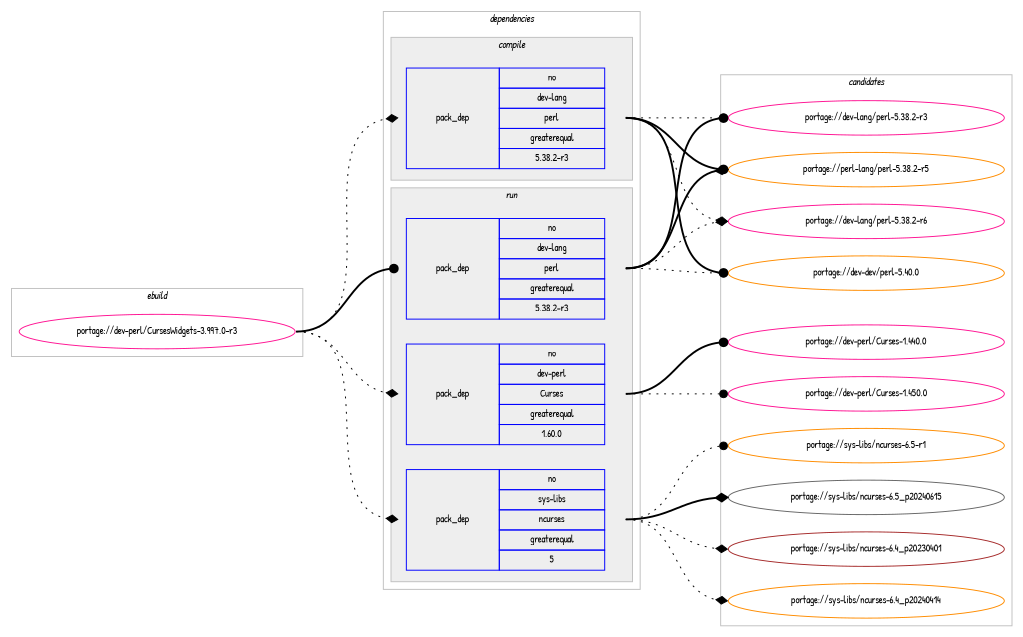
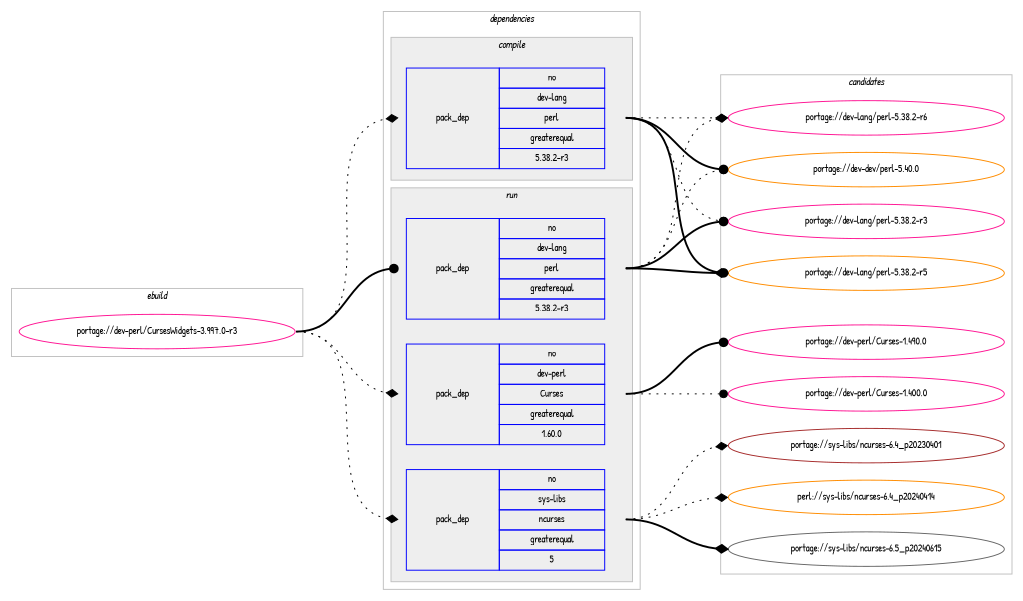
node "portage://perl-lang/perl-5.38.2-r5": label "portage://perl-lang/perl-5.38.2-r5" -> "portage://dev-lang/perl-5.38.2-r5"
node "portage://dev-perl/Curses-1.440.0": label "portage://dev-perl/Curses-1.440.0" -> "portage://dev-perl/Curses-1.490.0"
node "portage://dev-perl/Curses-1.450.0": label "portage://dev-perl/Curses-1.450.0" -> "portage://dev-perl/Curses-1.400.0"
node "portage://sys-libs/ncurses-6.5-r1": removed
node "portage://sys-libs/ncurses-6.4_p20240414": label "portage://sys-libs/ncurses-6.4_p20240414" -> "perl://sys-libs/ncurses-6.4_p20240414"
